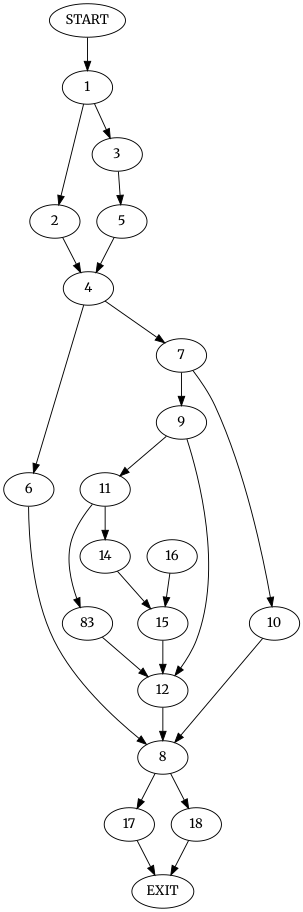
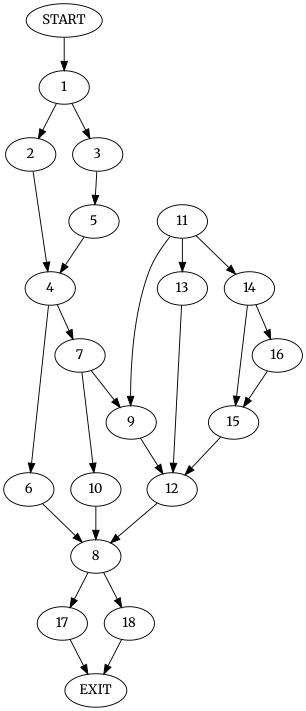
edge "14" -> "16": added
edge "9" -> "11": reversed
node "83": label "83" -> "13"
